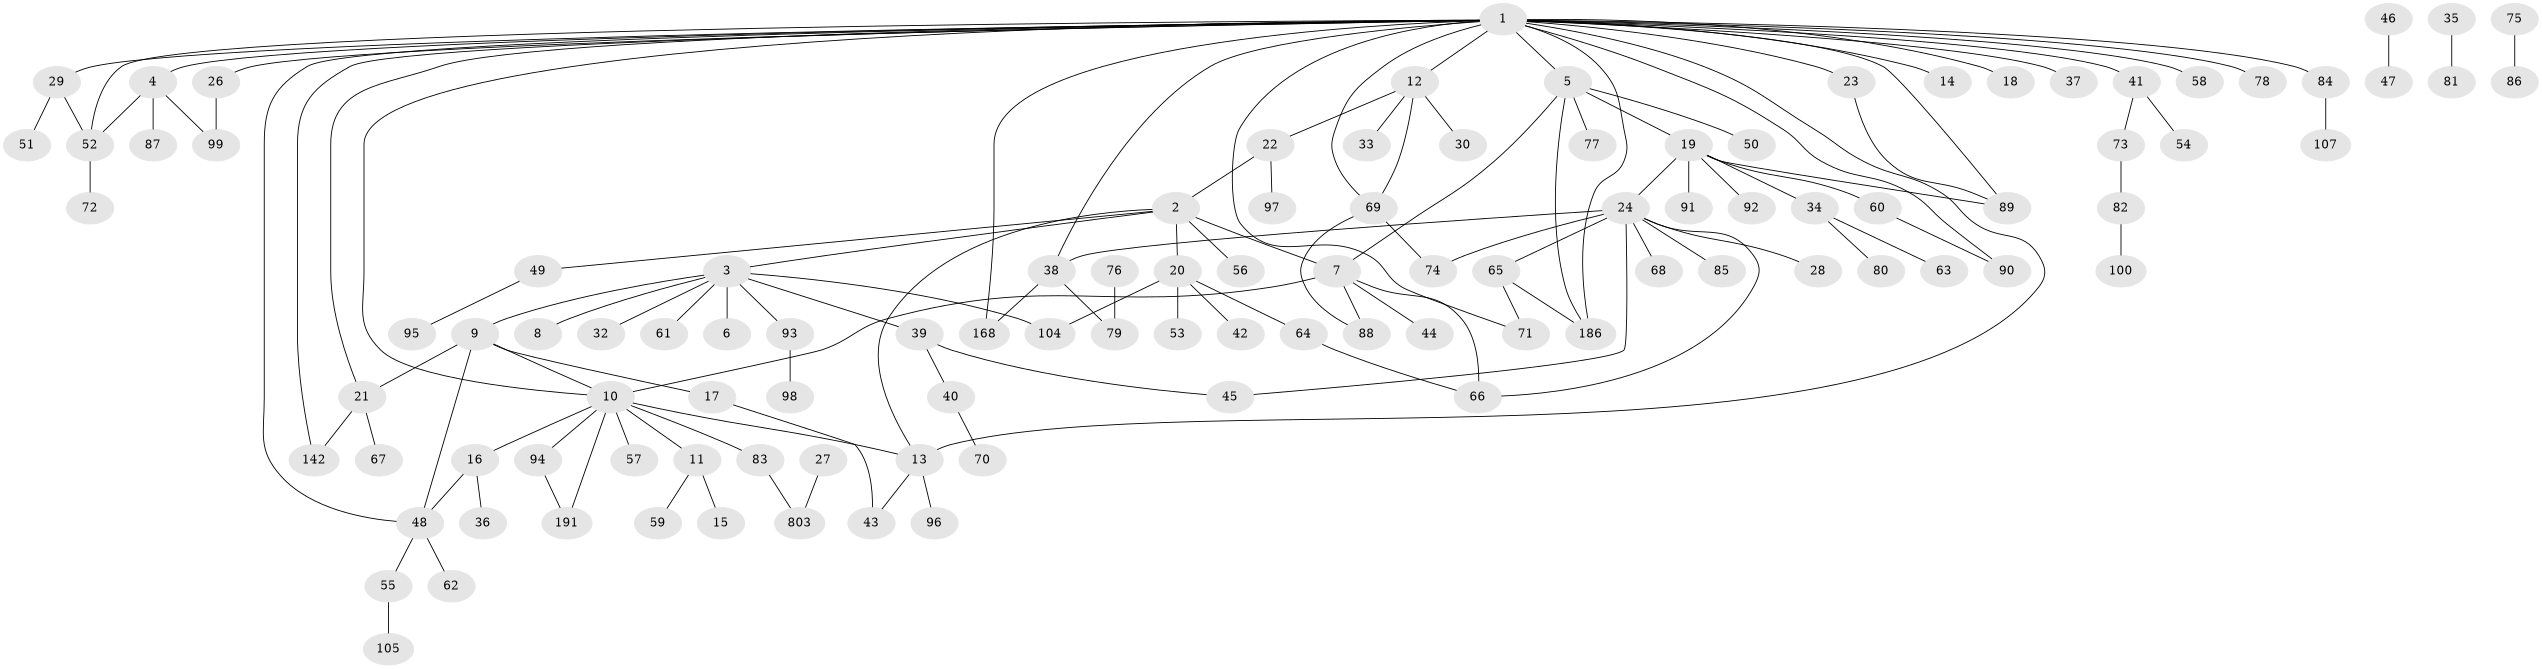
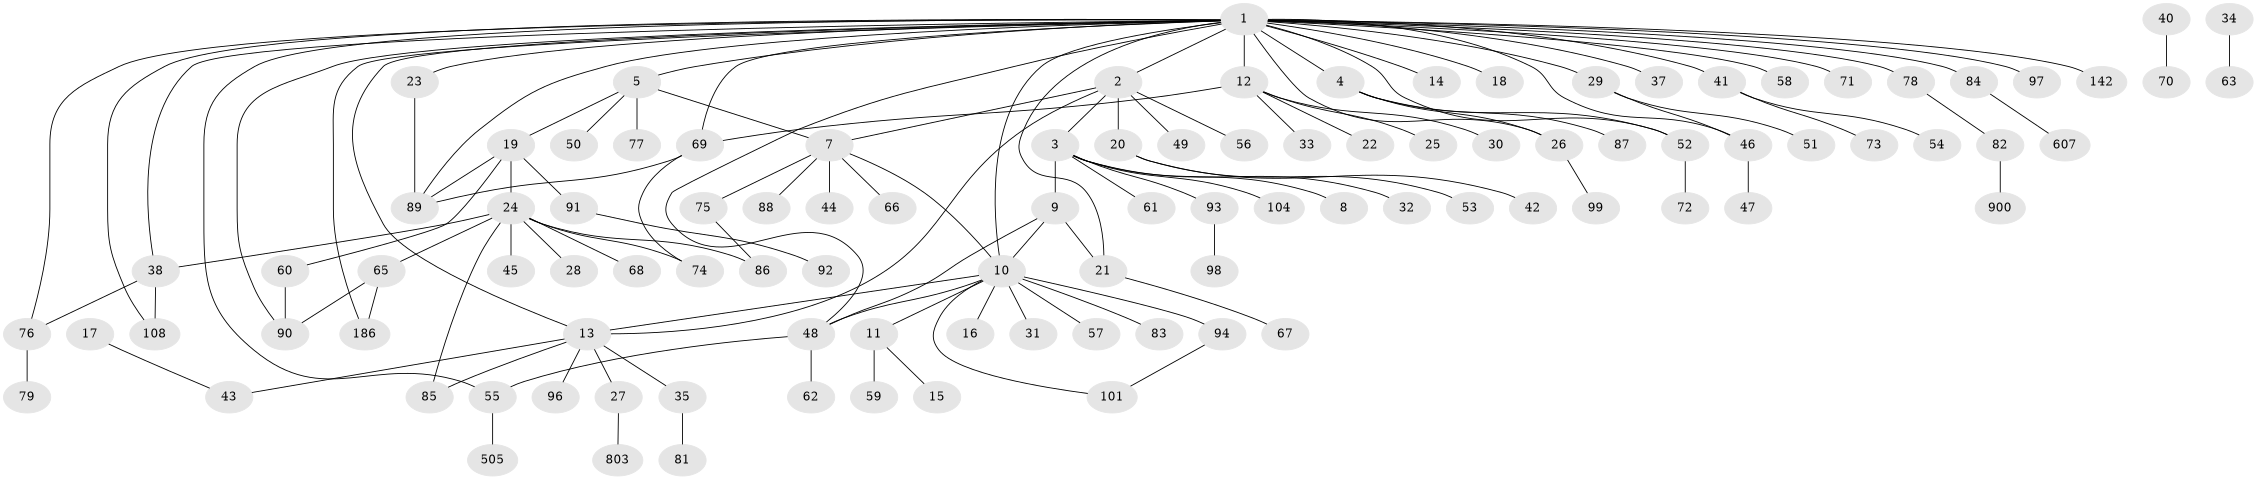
edge "1" -- "76": added
edge "1" -- "55": added
edge "1" -- "46": added
edge "29" -- "52": now "29" -- "46"
edge "4" -- "99": now "4" -- "26"
node "25": added
node "107": label "107" -> "607"
edge "7" -- "75": added
edge "22" -- "2": now "1" -- "2"
edge "22" -- "97": now "1" -- "97"
edge "19" -- "92": now "91" -- "92"
edge "19" -- "34": removed
edge "73" -- "82": now "78" -- "82"
edge "5" -- "186": removed
edge "69" -- "88": now "69" -- "89"
node "80": removed
node "100": label "100" -> "900"
edge "38" -- "79": now "38" -- "76"
edge "65" -- "71": now "65" -- "90"
edge "20" -- "104": removed
node "95": removed
node "6": removed
node "39": removed
node "168": label "168" -> "108"
node "31": added
node "64": removed
edge "24" -- "66": now "24" -- "86"
edge "13" -- "85": added
edge "13" -- "35": added
edge "13" -- "27": added
edge "9" -- "17": removed
edge "21" -- "142": removed
edge "16" -- "48": now "10" -- "48"
edge "83" -- "803": removed
node "36": removed
node "191": label "191" -> "101"
node "105": label "105" -> "505"
